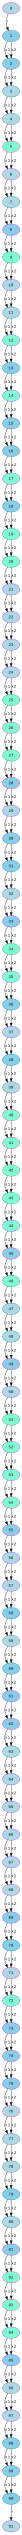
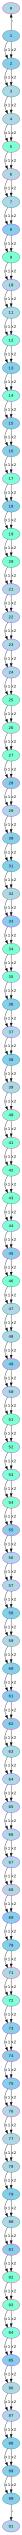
edge "0" -> "1": reversed
